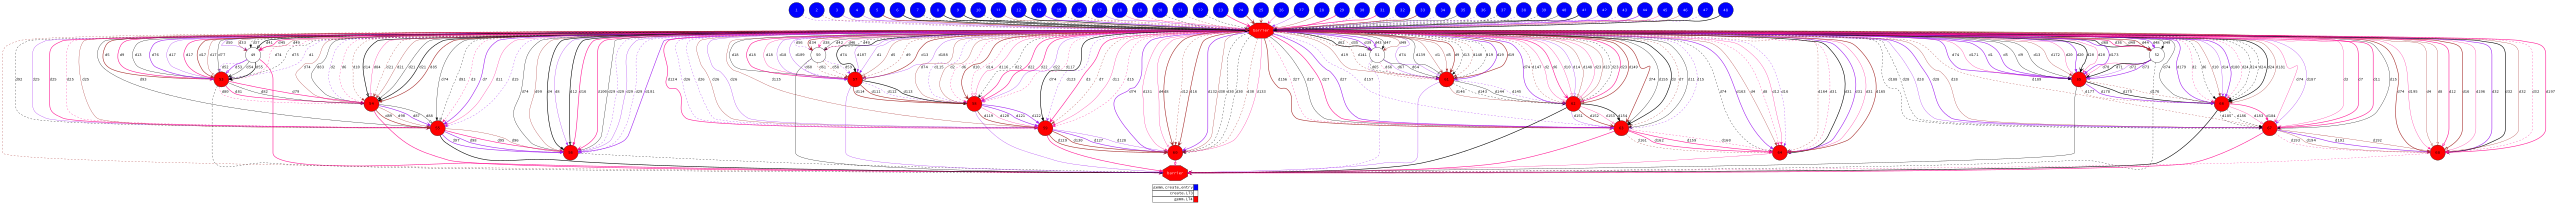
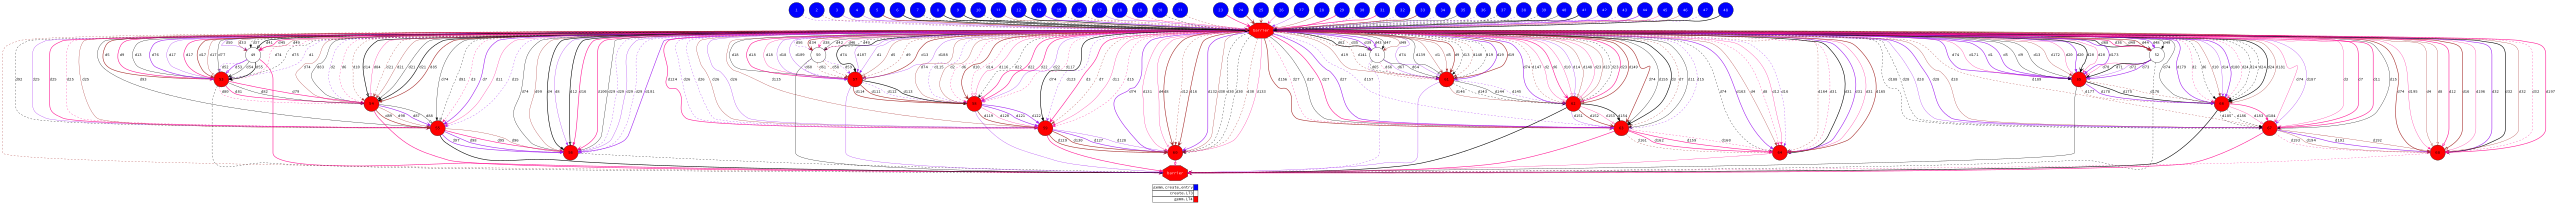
node "22": removed
